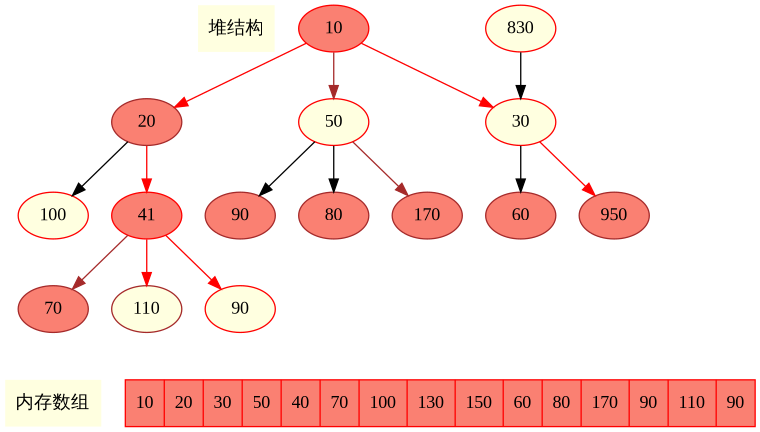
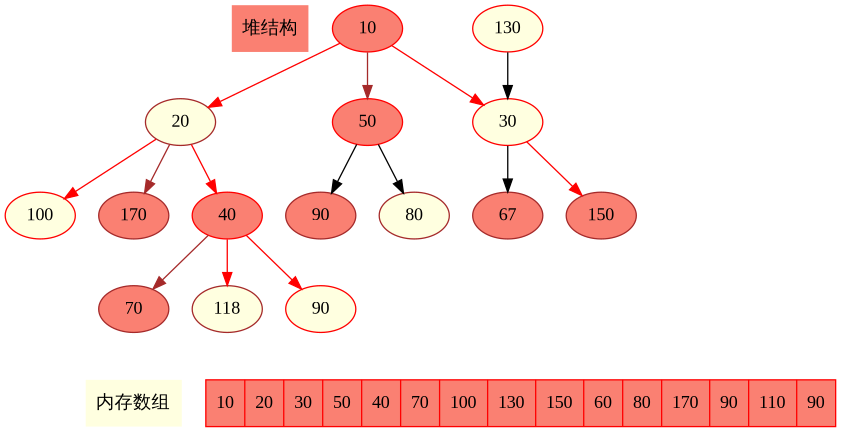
node "堆结构": fillcolor lightyellow -> salmon
node "830": label "830" -> "130"
node "20": fillcolor salmon -> lightyellow
node "50": fillcolor lightyellow -> salmon
edge "20" -> "100": color black -> red
edge "50" -> "170": now "20" -> "170"
node "41": label "41" -> "40"
node "80": fillcolor salmon -> lightyellow
node "60": label "60" -> "67"
node "950": label "950" -> "150"
node "110": label "110" -> "118"
